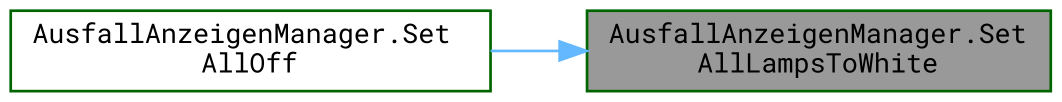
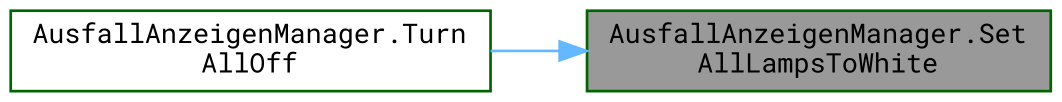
node "AusfallAnzeigenManager.Set AllOff": label "AusfallAnzeigenManager.Set AllOff" -> "AusfallAnzeigenManager.Turn AllOff"
